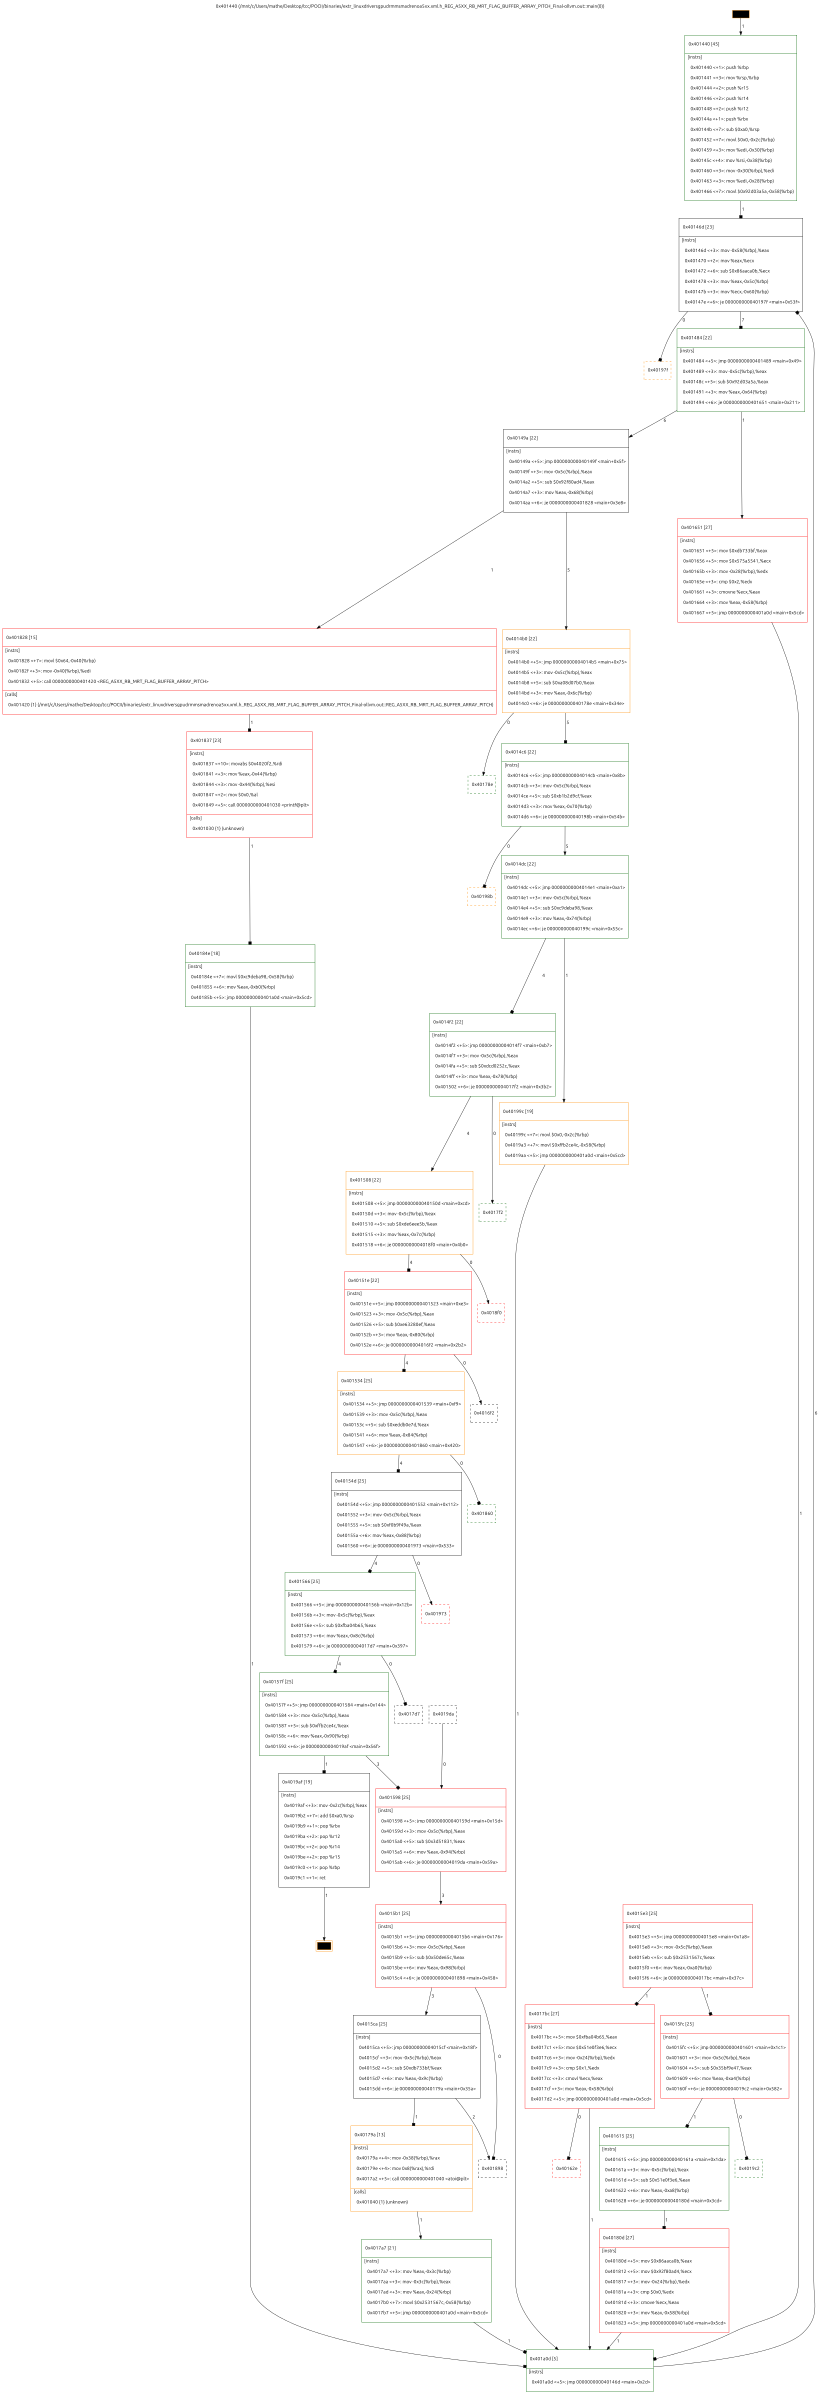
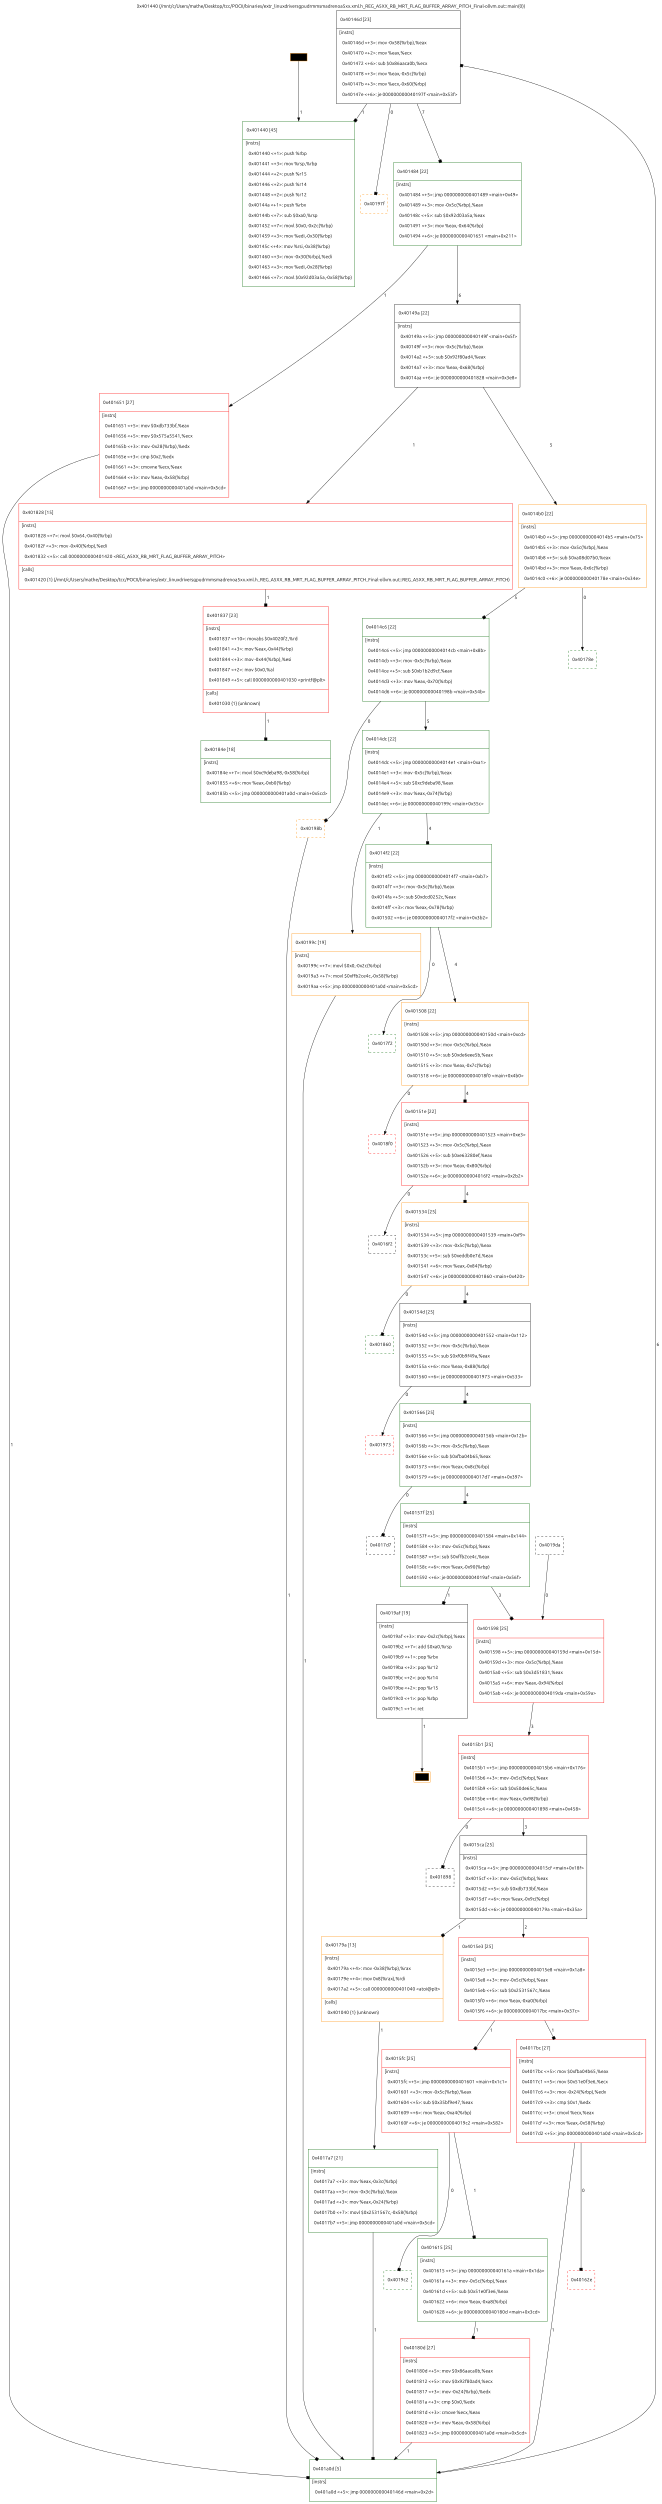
edge "0x401440 [45]" -> "0x40146d [23]": reversed
edge "0x40184e [18]" -> "0x401a0d [5]": now "0x40198b" -> "0x401a0d [5]"
edge "0x4015ca [25]" -> "0x401898": now "0x4015ca [25]" -> "0x4015e3 [25]"
